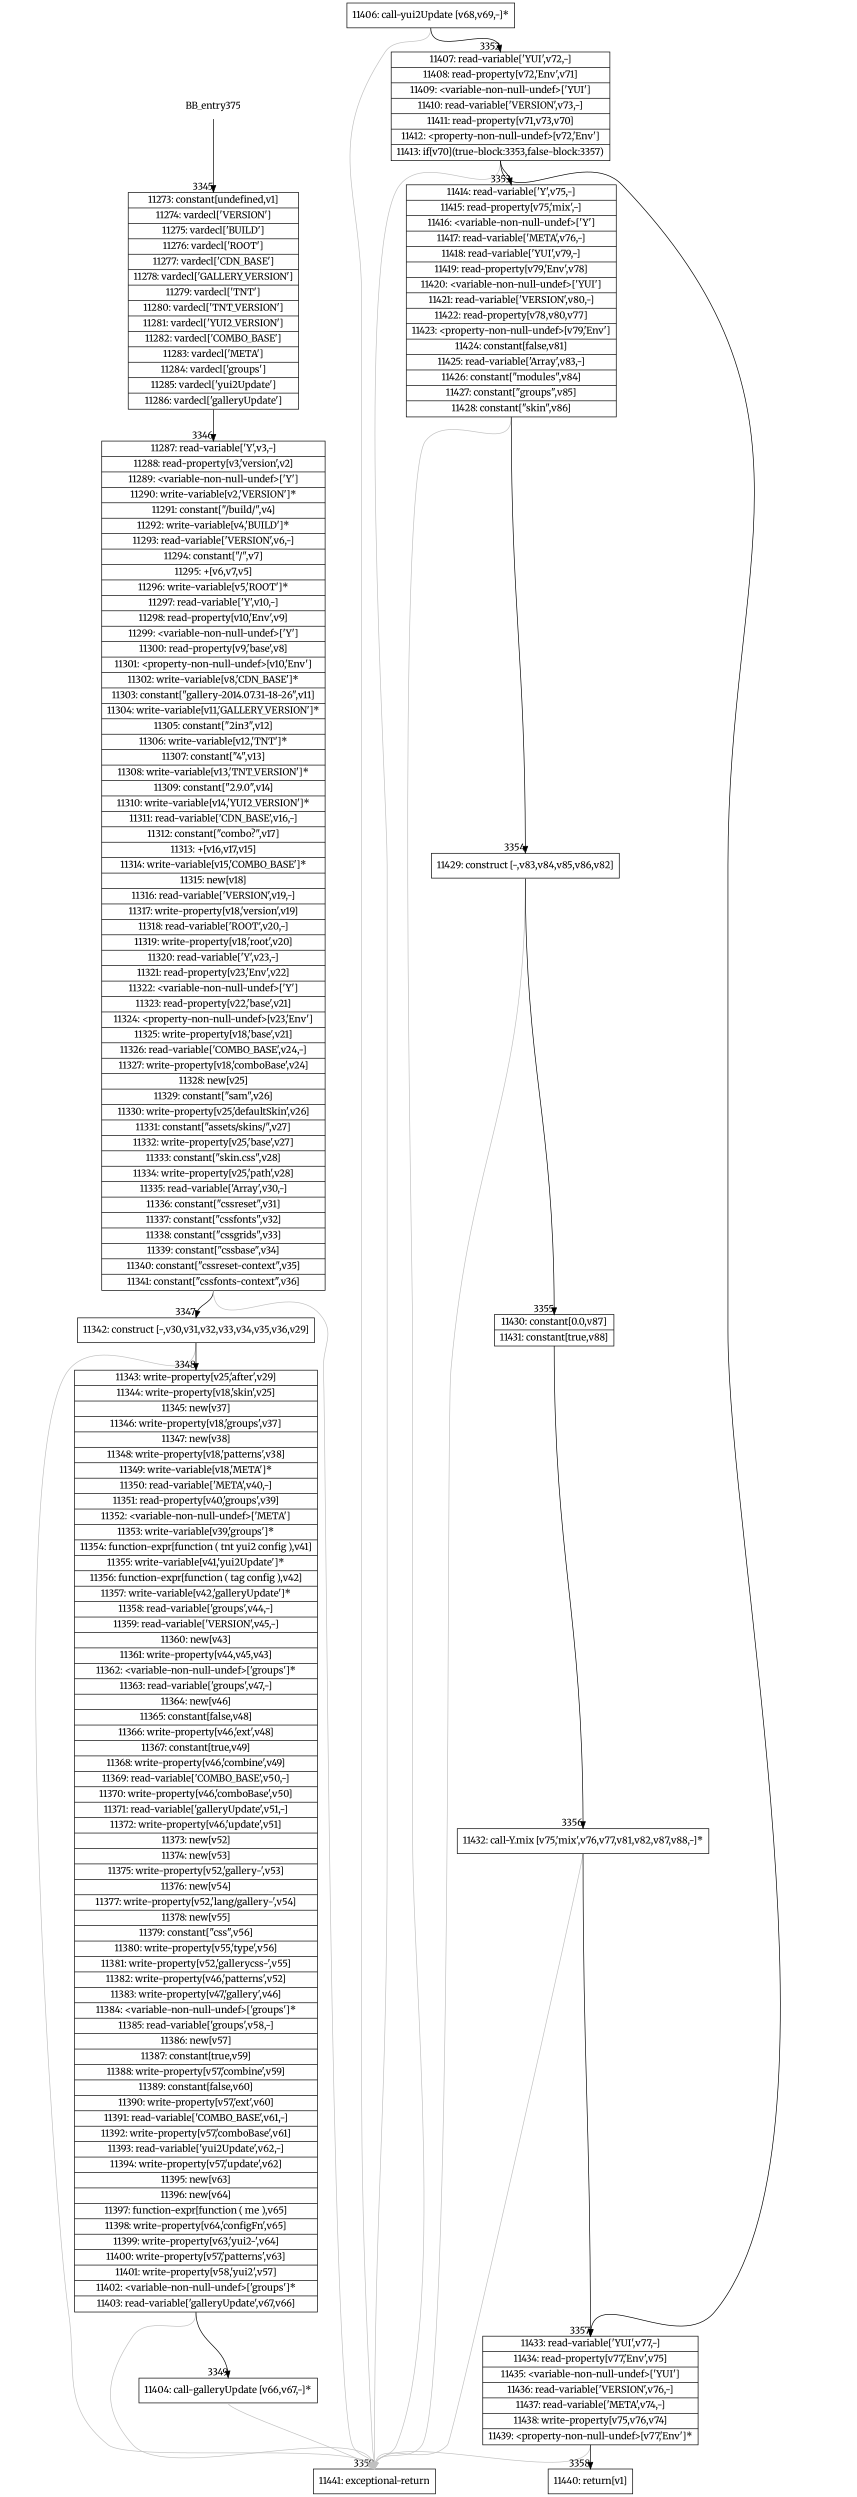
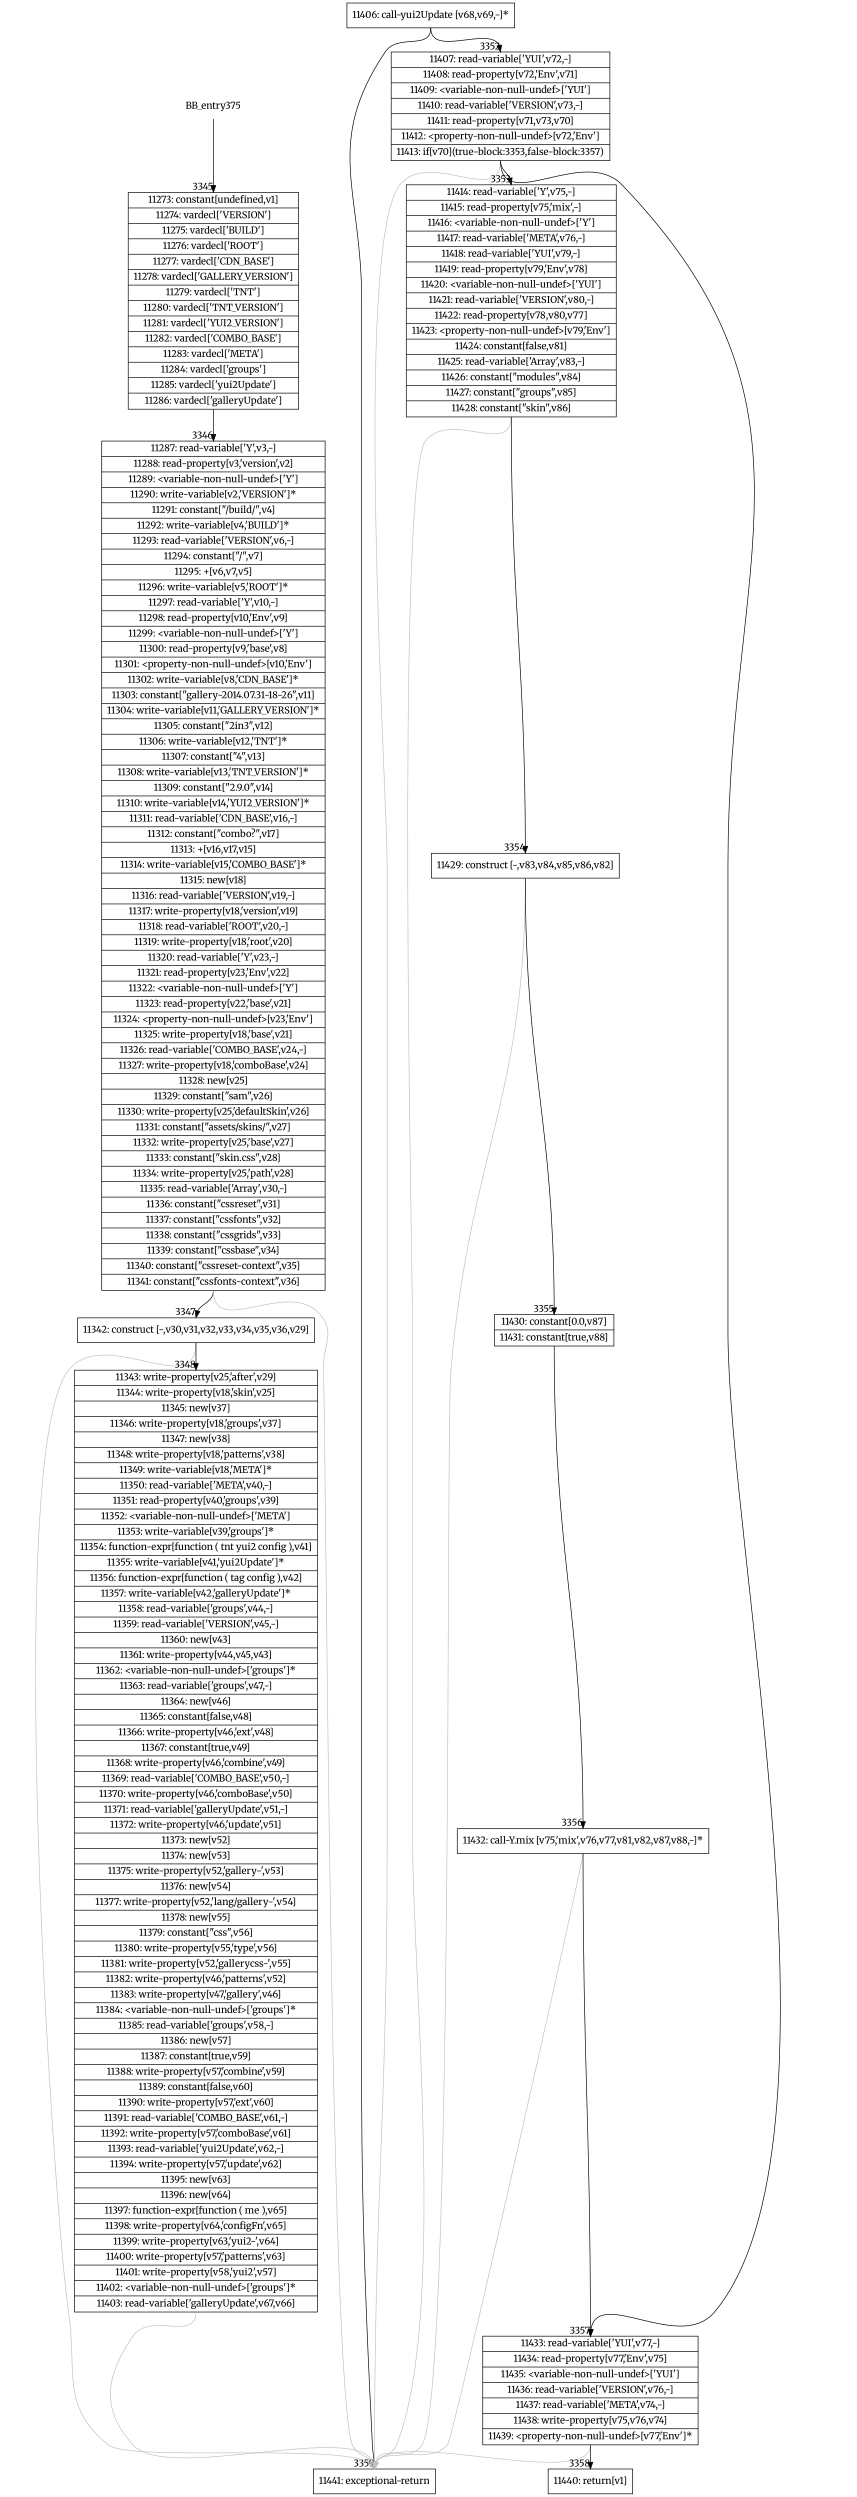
edge "11406: call-yui2Update [v68,v69,-]*" -> "11441: exceptional-return": color gray -> black
node "11404: call-galleryUpdate [v66,v67,-]*": removed
